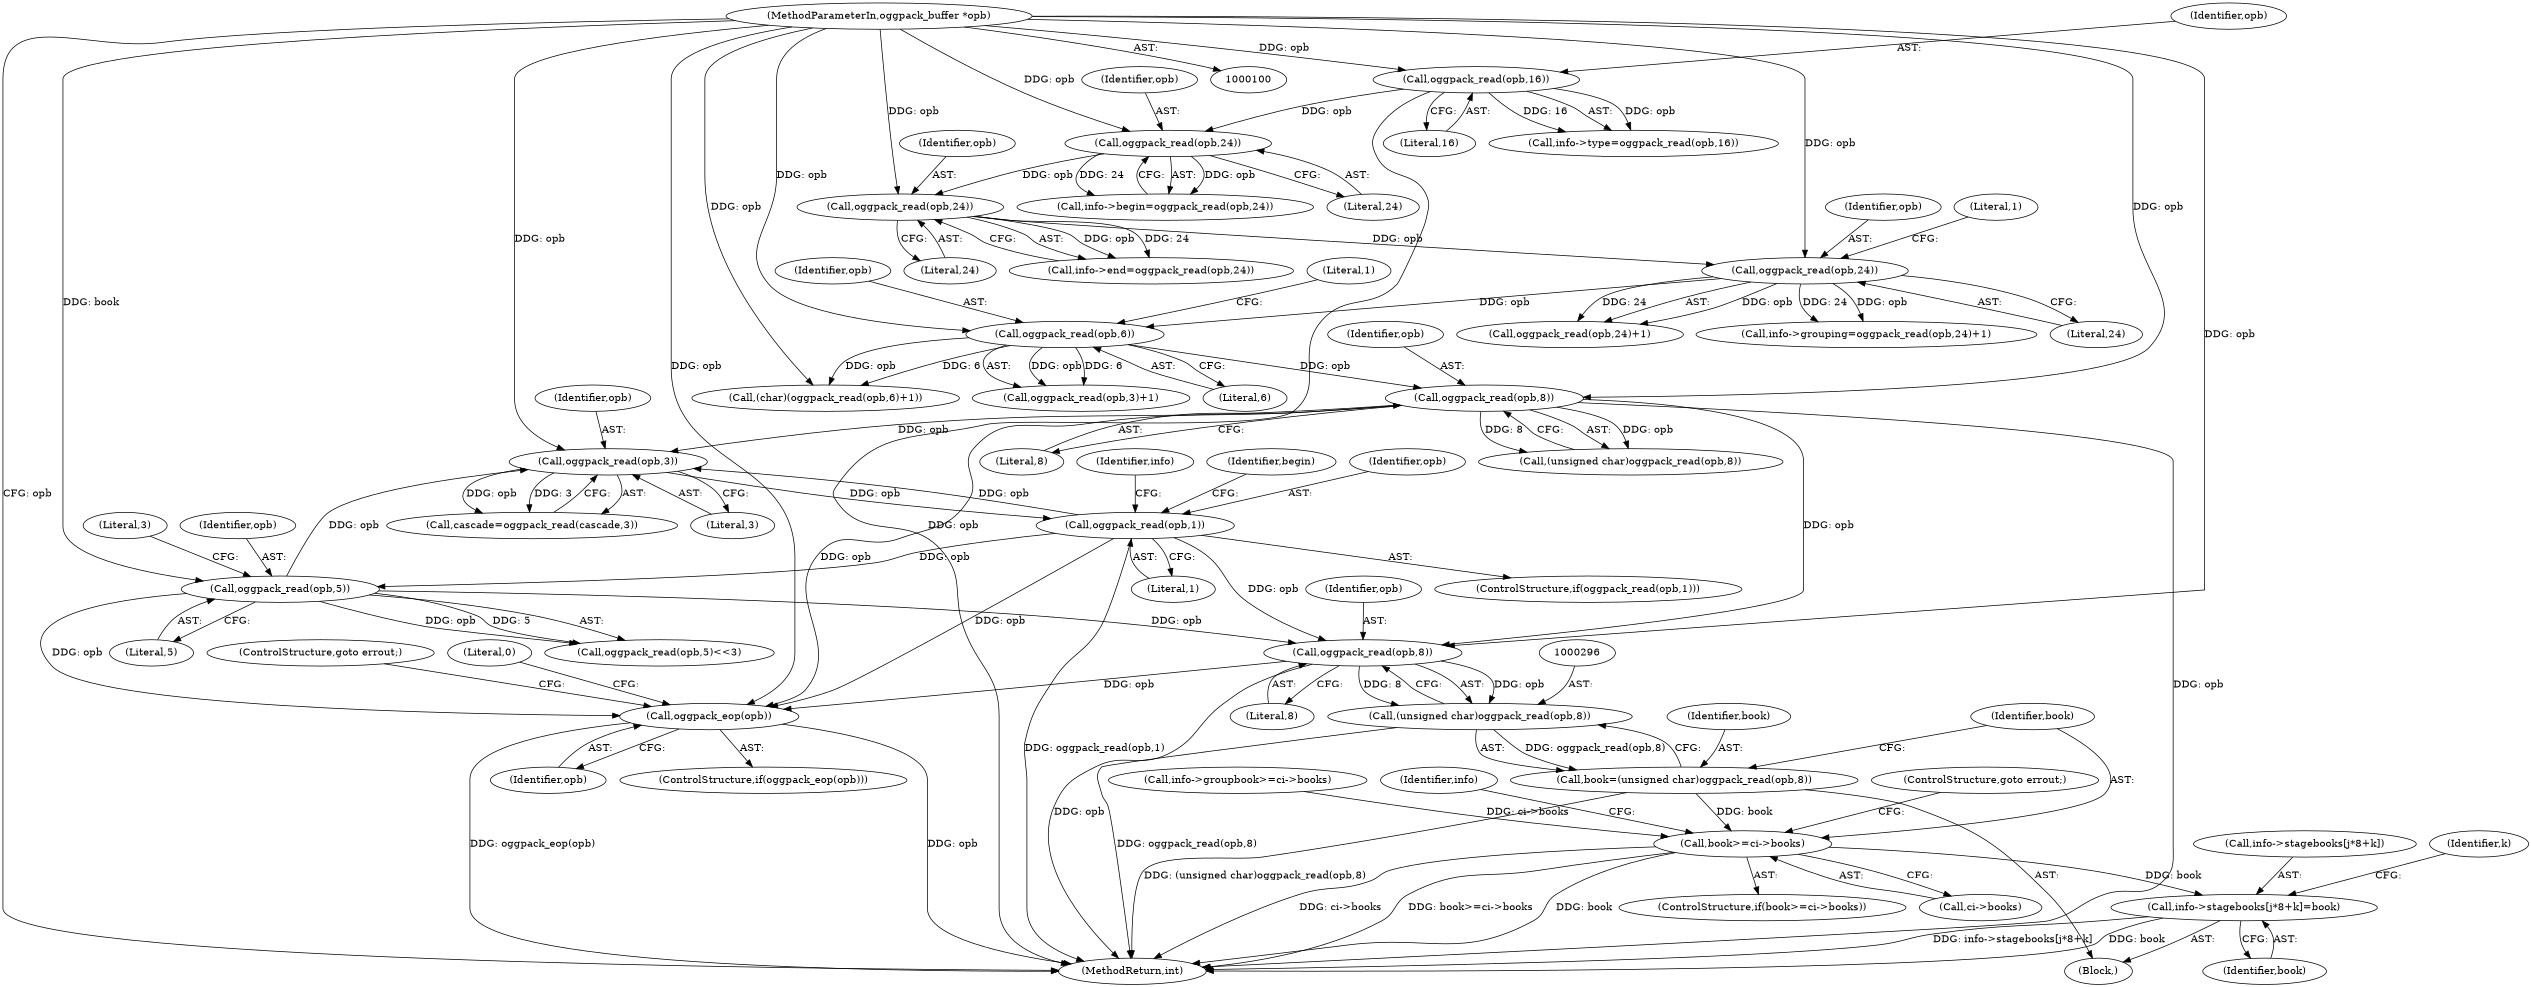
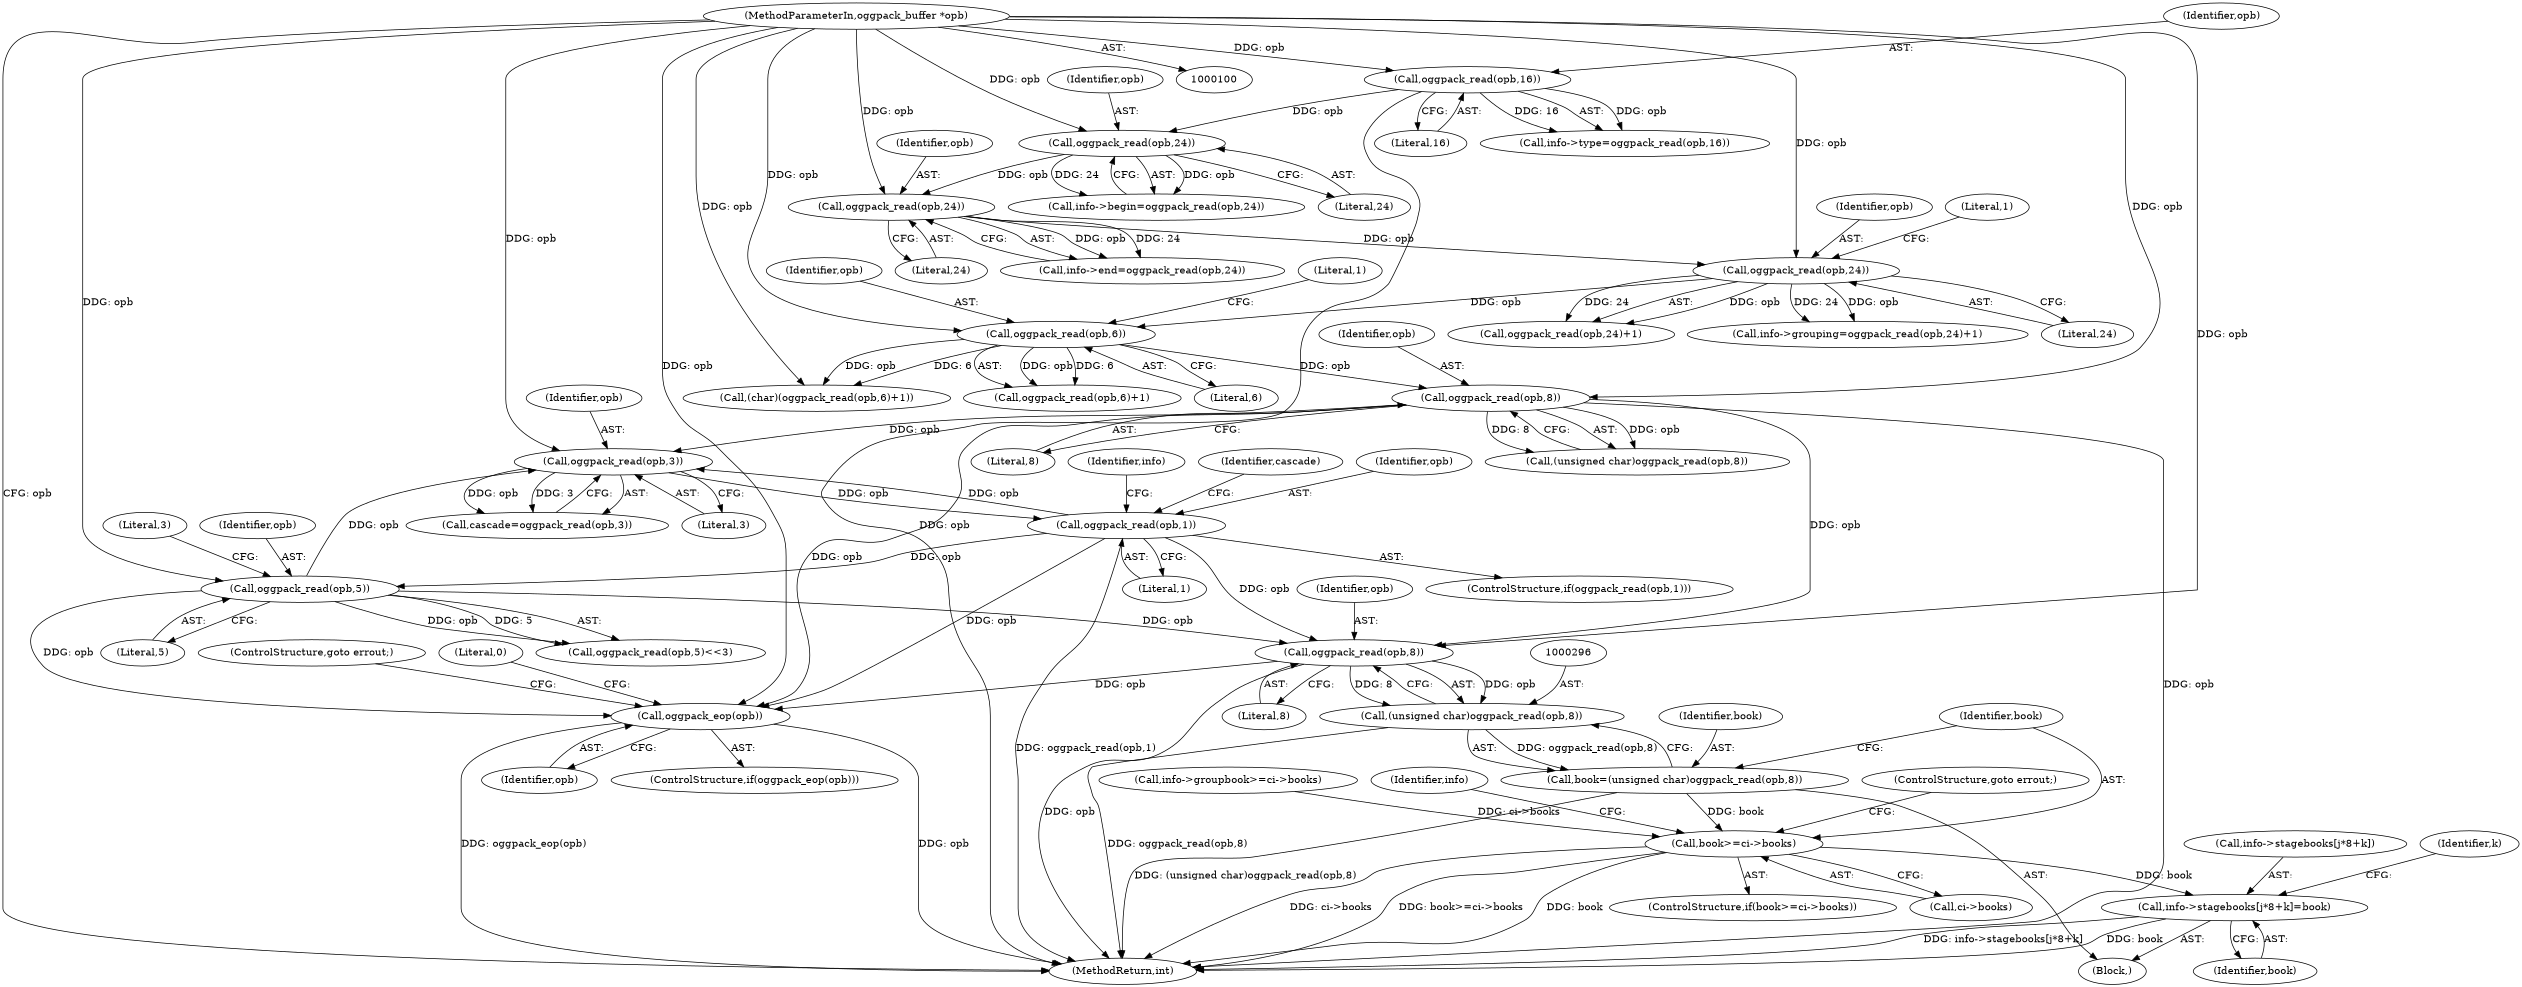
edge "(MethodParameterIn,oggpack_buffer *opb)" -> "(Call,oggpack_read(opb,5))": label "DDG: book" -> "DDG: opb"
node "(Call,oggpack_read(opb,3)+1)": label "(Call,oggpack_read(opb,3)+1)" -> "(Call,oggpack_read(opb,6)+1)"
node "(Identifier,begin)": label "(Identifier,begin)" -> "(Identifier,cascade)"
node "(Call,cascade=oggpack_read(cascade,3))": label "(Call,cascade=oggpack_read(cascade,3))" -> "(Call,cascade=oggpack_read(opb,3))"
